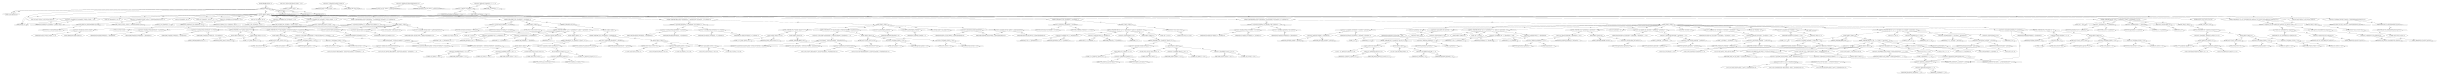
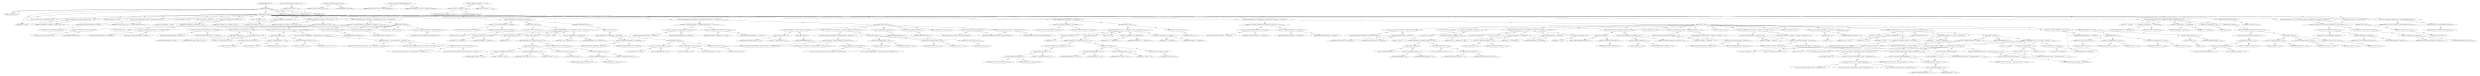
node "(IDENTIFIER,patIdxEnd,patIdxStart != patIdxEnd)": added
node "(IDENTIFIER,patLength,strLength - patLength)": removed
